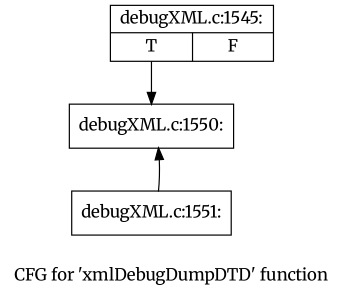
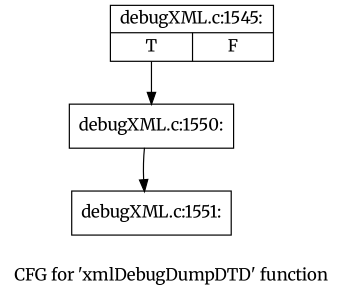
edge "debugXML.c:1551:" -> "debugXML.c:1550:": reversed
